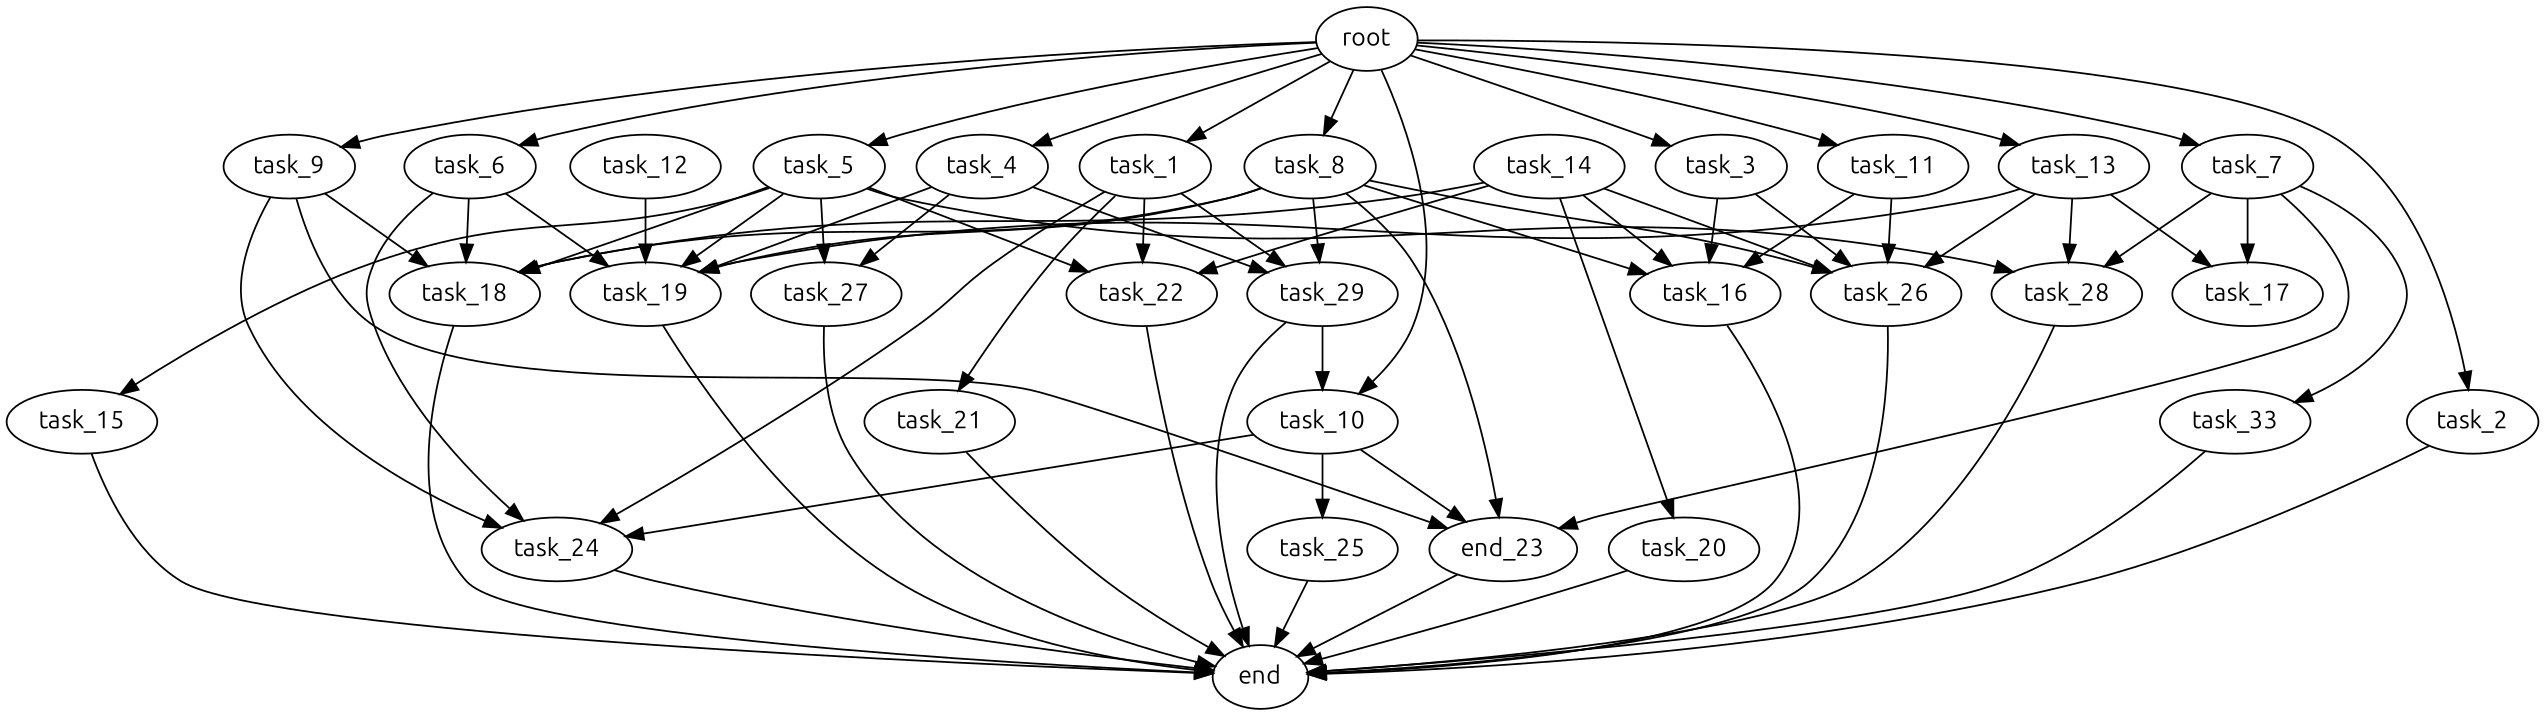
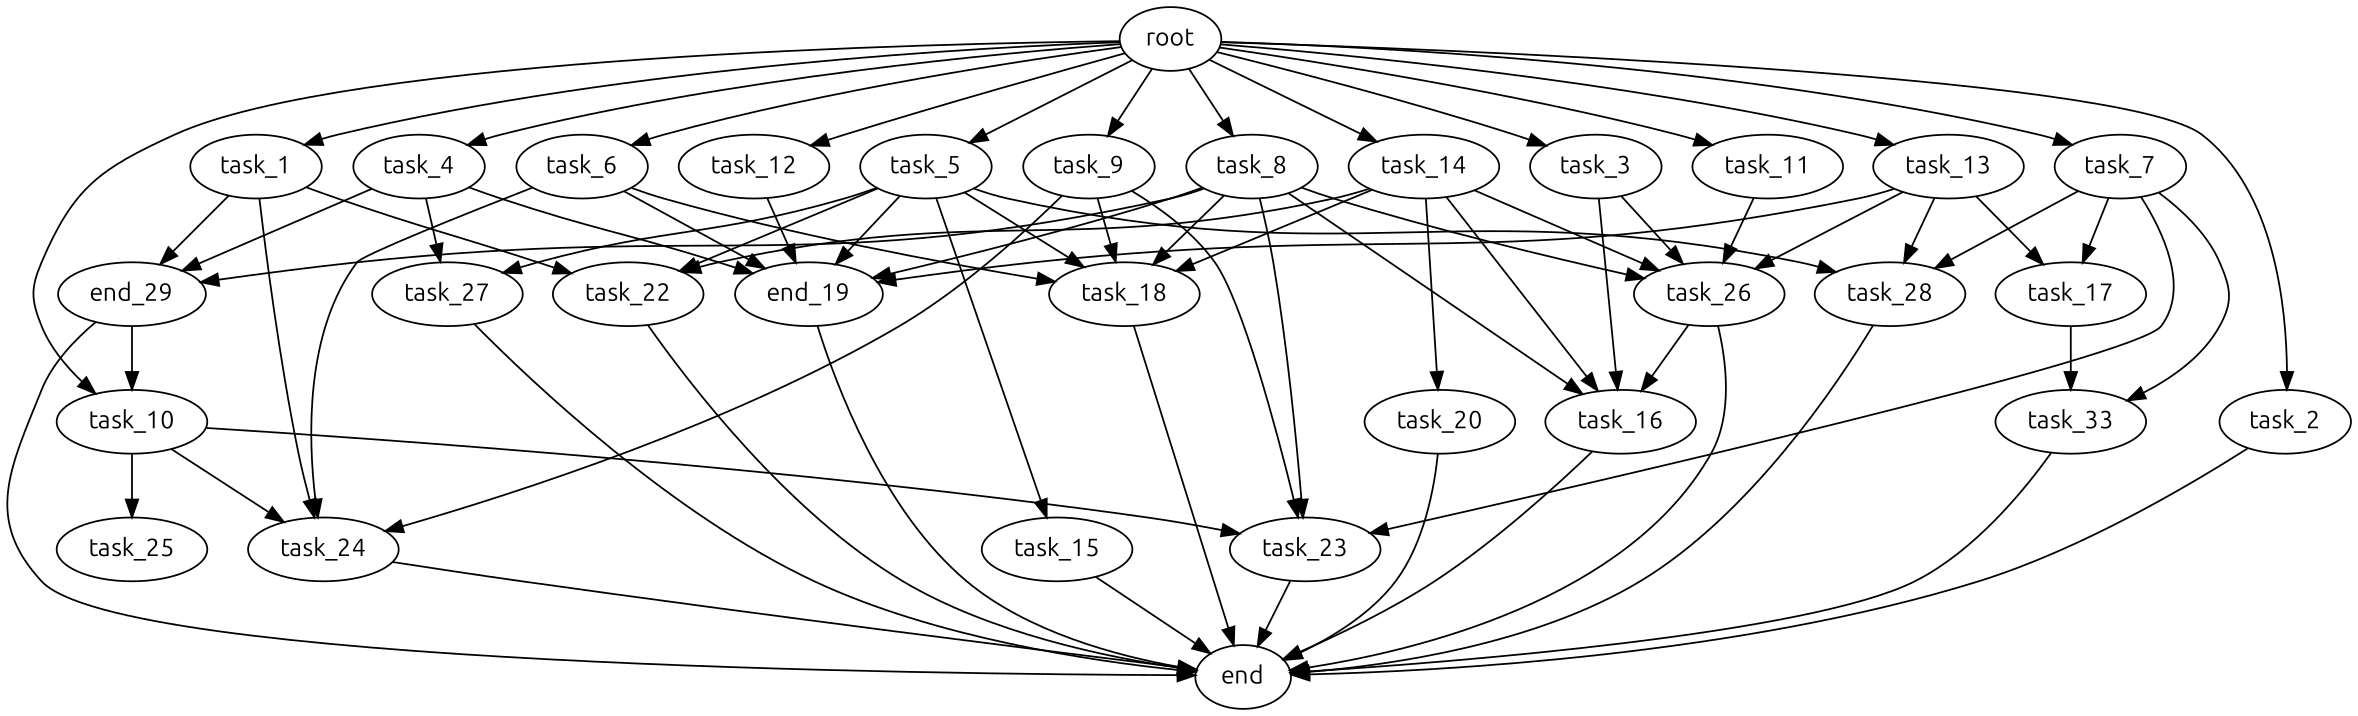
edge "root" -> "task_12": added
edge "root" -> "task_14": added
edge "task_11" -> "task_16": now "task_26" -> "task_16"
node "task_19": label "task_19" -> "end_19"
node "task_29": label "task_29" -> "end_29"
edge "task_17" -> "task_33": added
node "task_21": removed
node "end_23": label "end_23" -> "task_23"
edge "task_25" -> "end": removed
